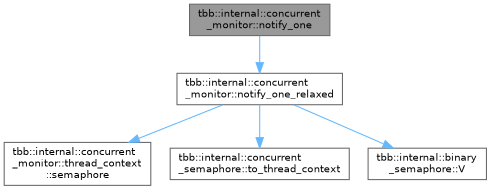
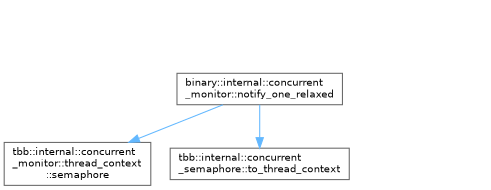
node "tbb::internal::concurrent _monitor::notify_one": removed
node "tbb::internal::concurrent _monitor::notify_one_relaxed": label "tbb::internal::concurrent _monitor::notify_one_relaxed" -> "binary::internal::concurrent _monitor::notify_one_relaxed"
node "tbb::internal::binary _semaphore::V": removed
